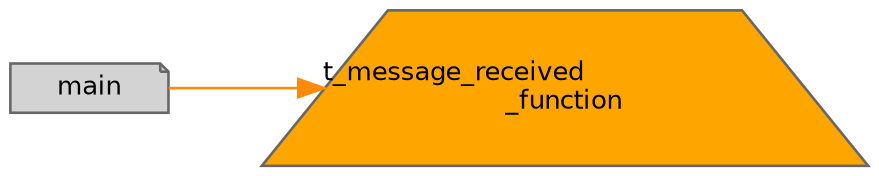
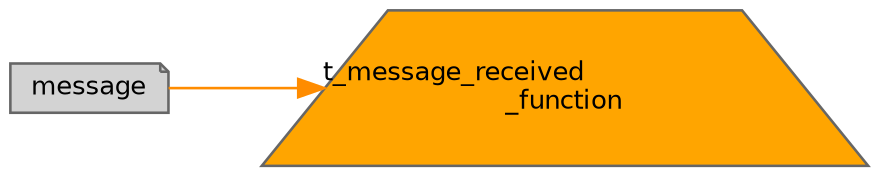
node "main": label "main" -> "message"
